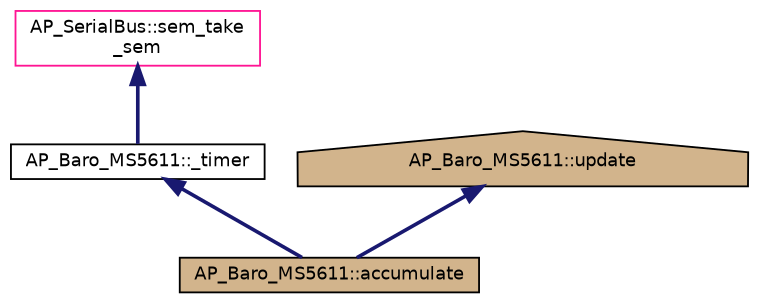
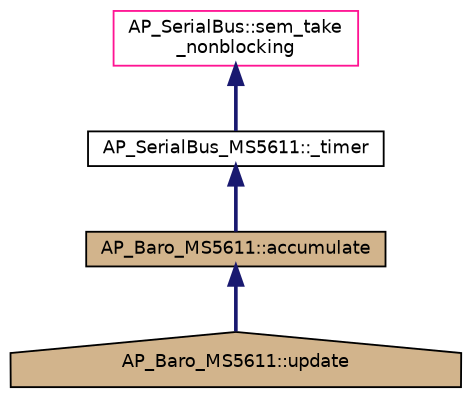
node "AP_SerialBus::sem_take _sem": label "AP_SerialBus::sem_take _sem" -> "AP_SerialBus::sem_take _nonblocking"
node "AP_Baro_MS5611::_timer": label "AP_Baro_MS5611::_timer" -> "AP_SerialBus_MS5611::_timer"
edge "AP_Baro_MS5611::accumulate" -> "AP_Baro_MS5611::update": reversed
